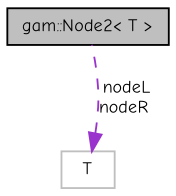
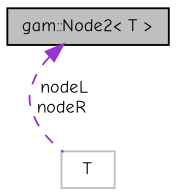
edge "gam::Node2< T >" -> "T": reversed
